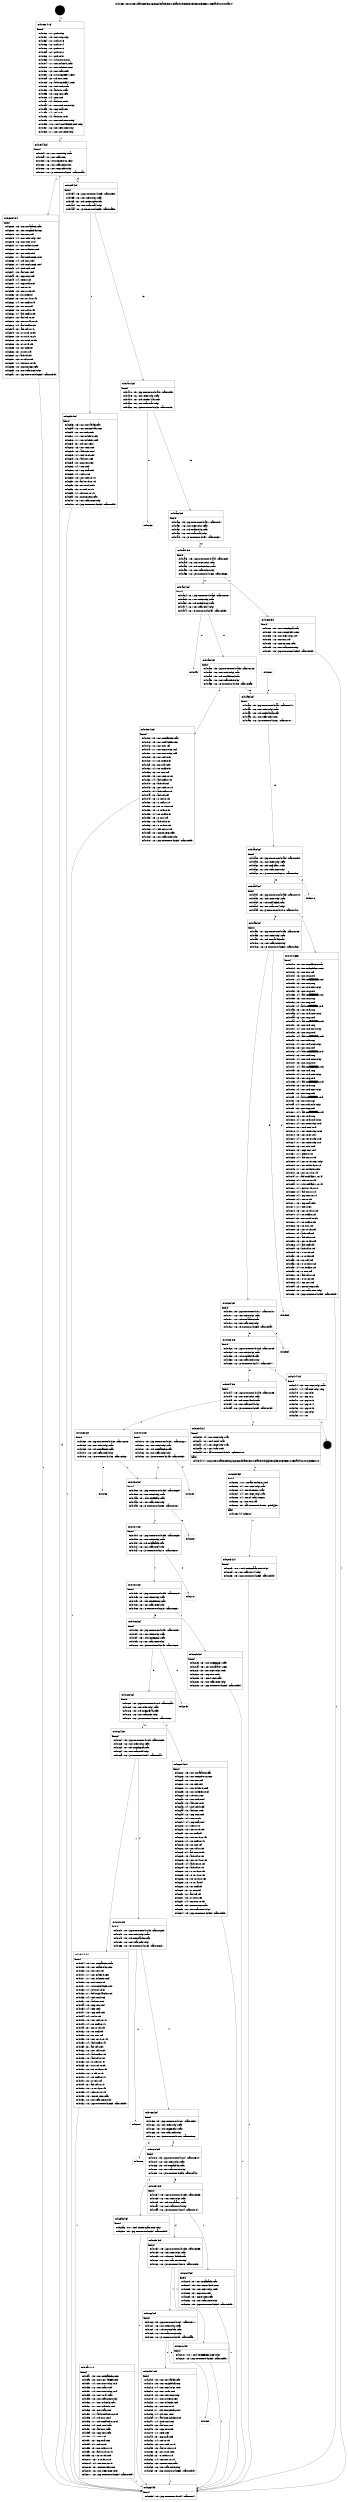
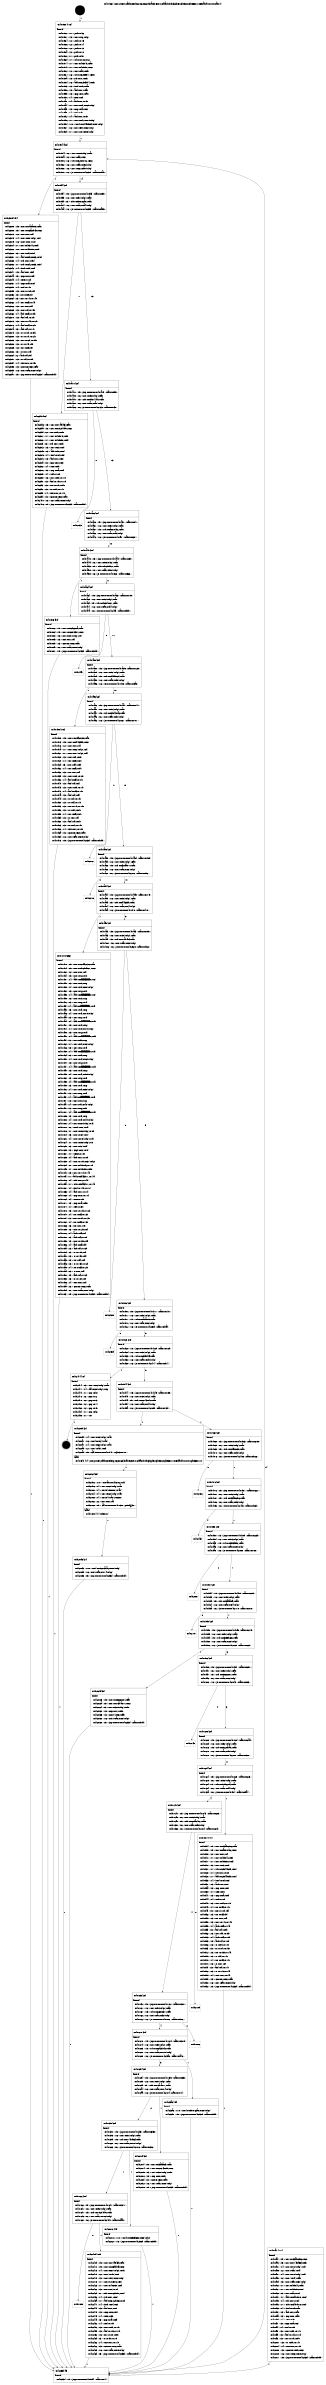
edge "0x402061" -> "0x401a9c [28]": reversed
edge "0x401b60 [28]" -> "0x401b98 [28]": now "0x401b60 [28]" -> "0x401b7c [28]"
node "0x402280 [137]": removed
